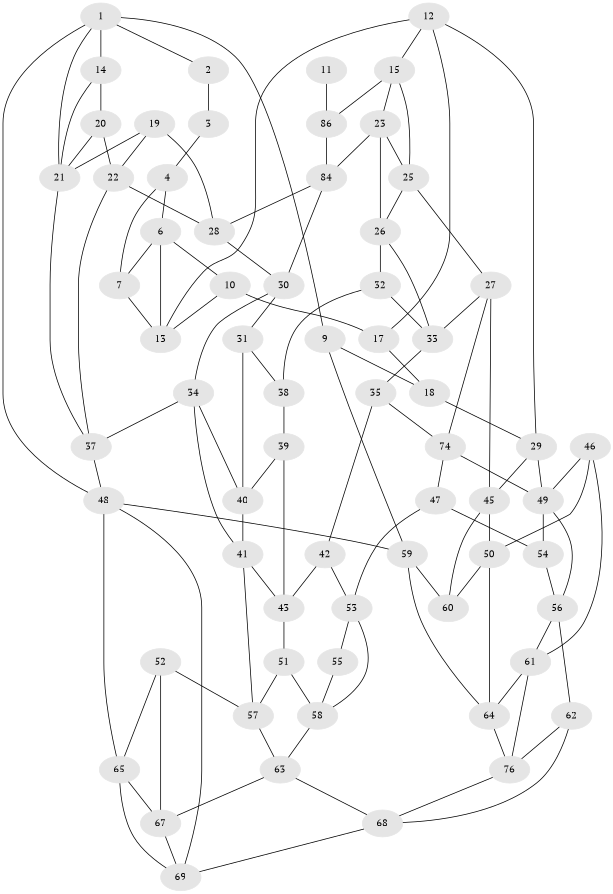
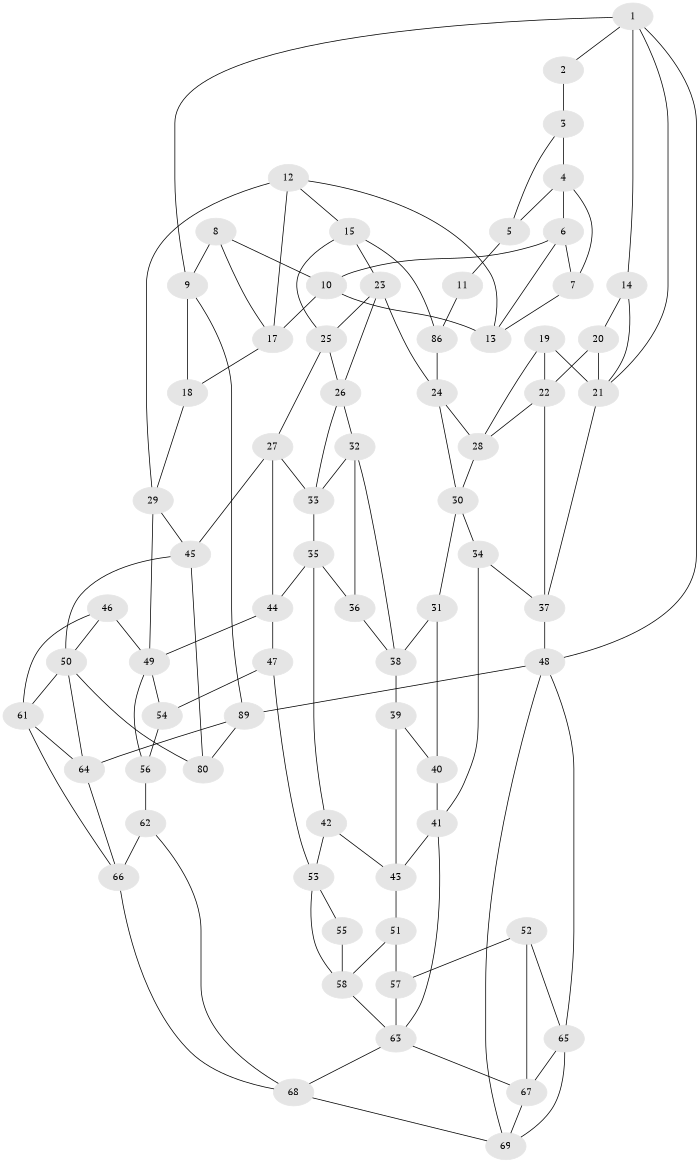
node "84": label "84" -> "24"
node "8": added
node "5": added
edge "34" -- "40": removed
node "74": label "74" -> "44"
node "59": label "59" -> "89"
node "36": added
node "60": label "60" -> "80"
edge "41" -- "57": now "41" -- "63"
edge "56" -- "61": now "50" -- "61"
node "76": label "76" -> "66"
